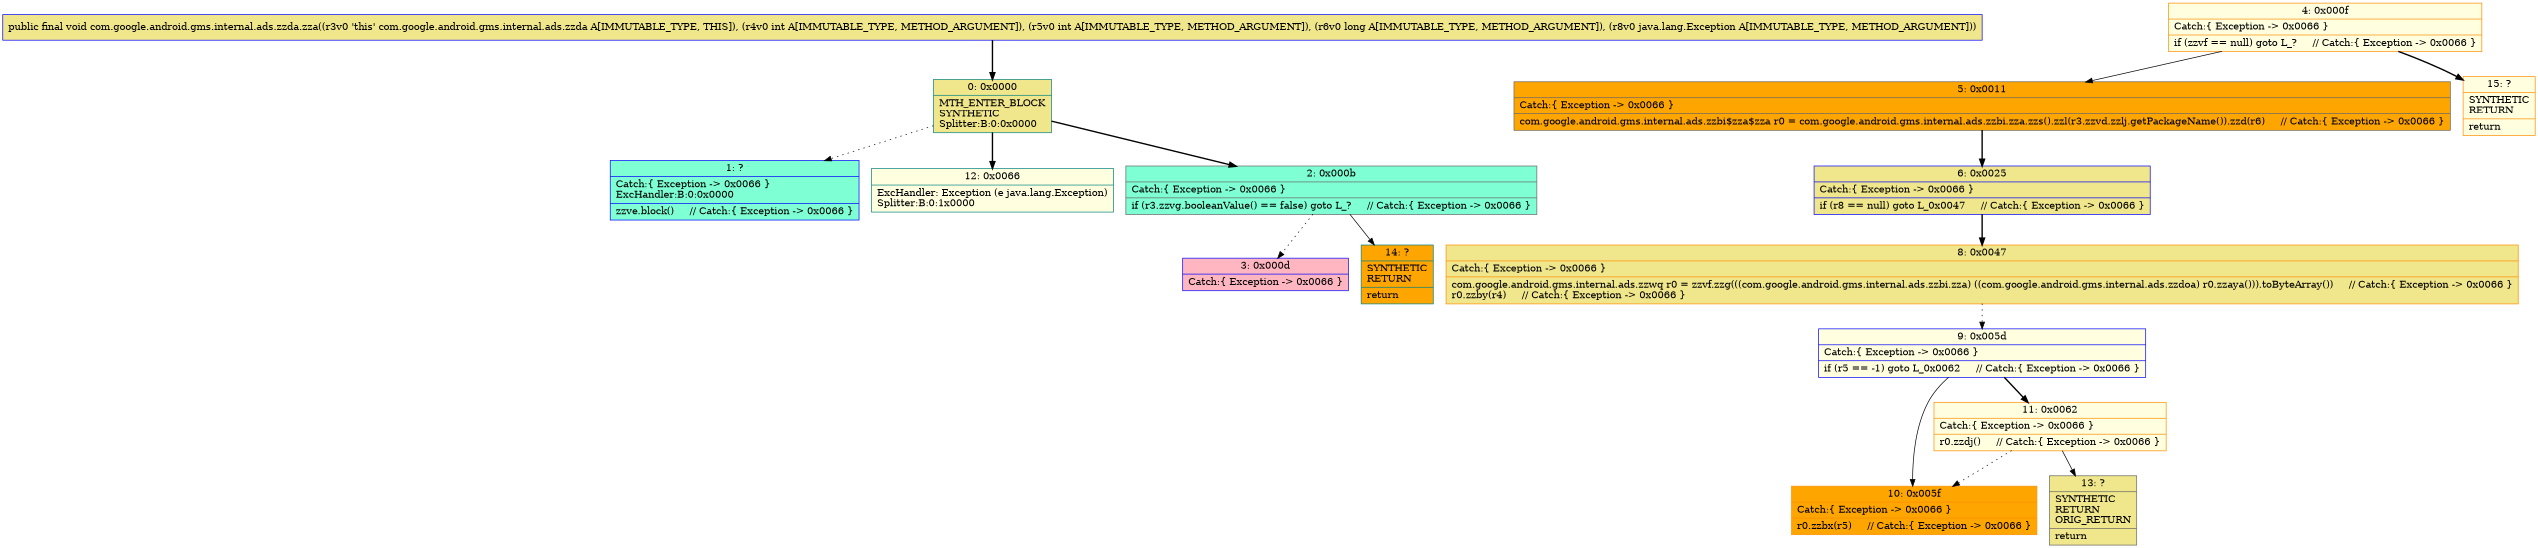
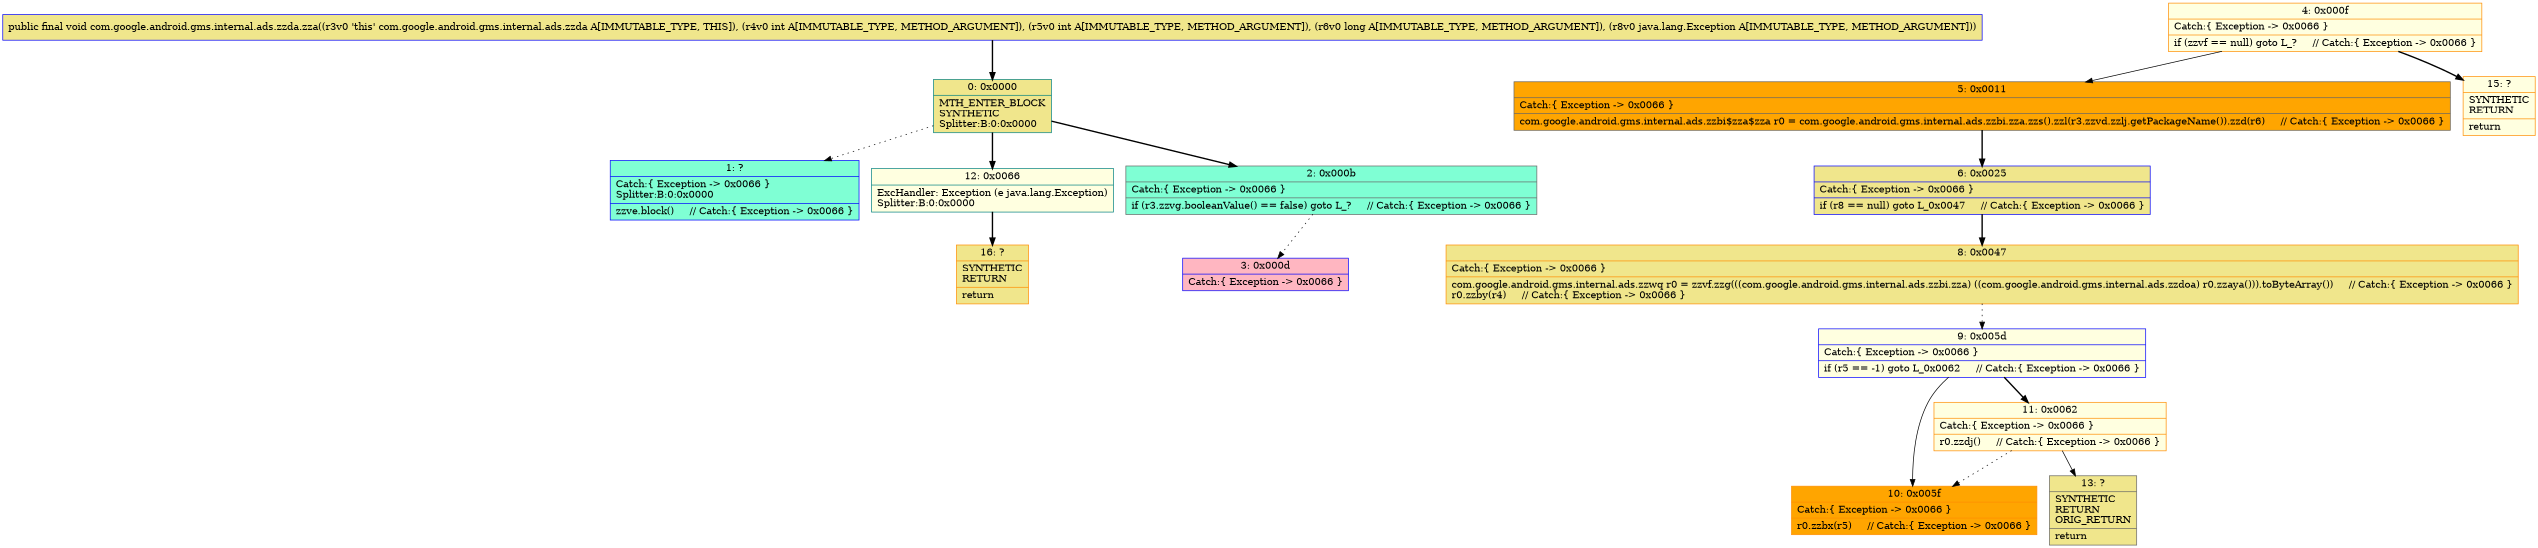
node "1: ?": text "ExcHandler:B:0:0x0000" -> "Splitter:B:0:0x0000"
node "12: 0x0066": text "Splitter:B:0:1x0000" -> "Splitter:B:0:0x0000"
node "16: ?": added
node "14: ?": removed
